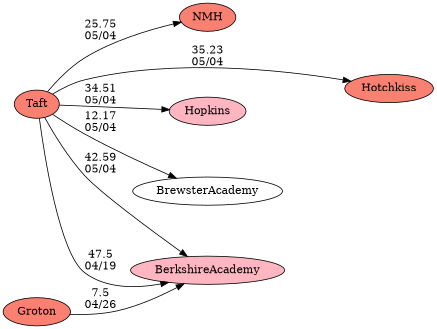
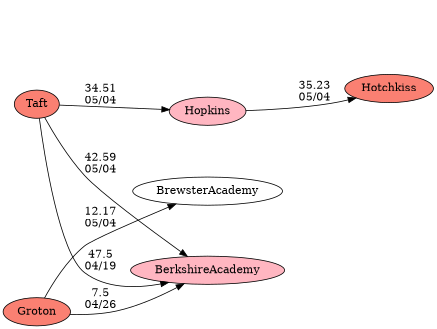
node "NMH": removed
edge "Taft" -> "Hotchkiss": now "Hopkins" -> "Hotchkiss"
edge "Taft" -> "BrewsterAcademy": now "Groton" -> "BrewsterAcademy"
